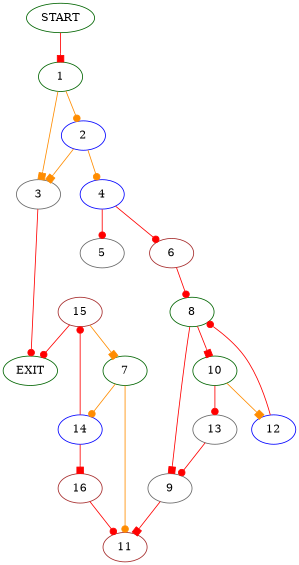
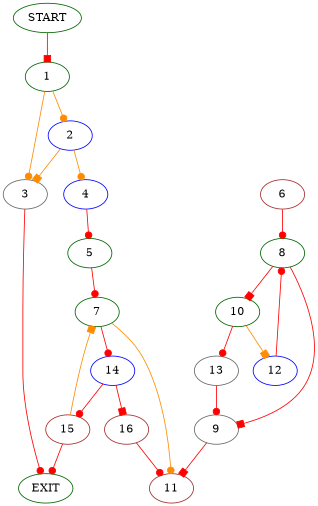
edge "1" -> "3": arrowhead box -> dot
edge "4" -> "6": removed
node "5": color gray40 -> darkgreen
edge "5" -> "7": added
edge "7" -> "14": color darkorange -> red
